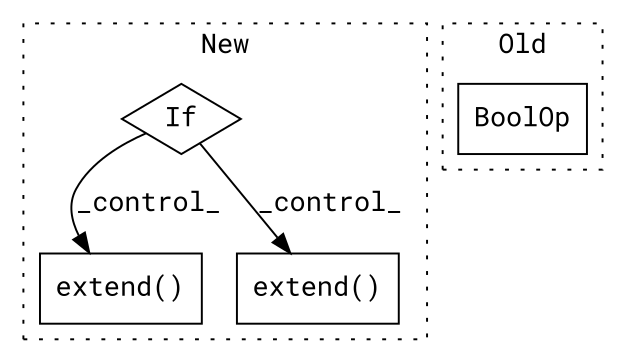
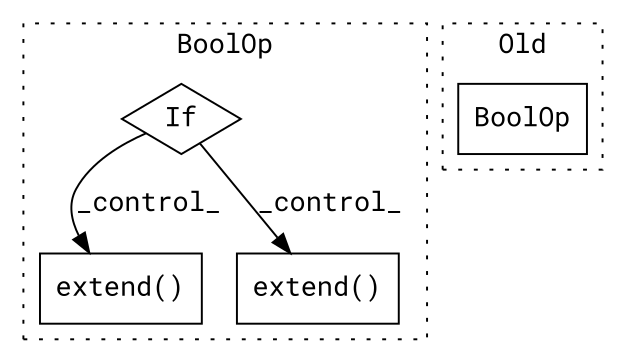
cluster "New": label "New" -> "BoolOp"
